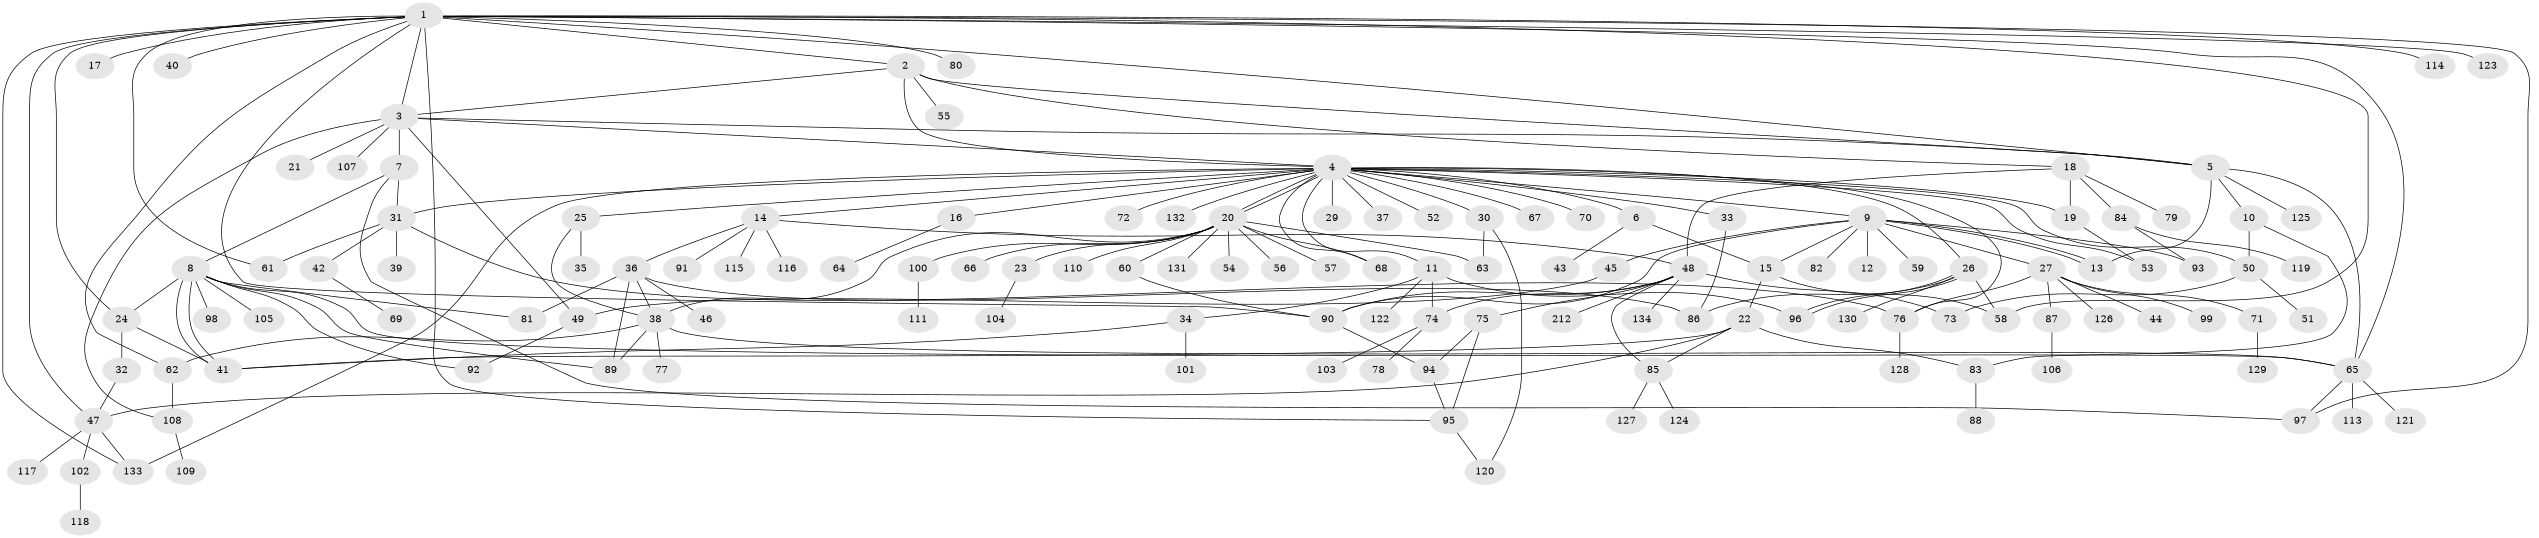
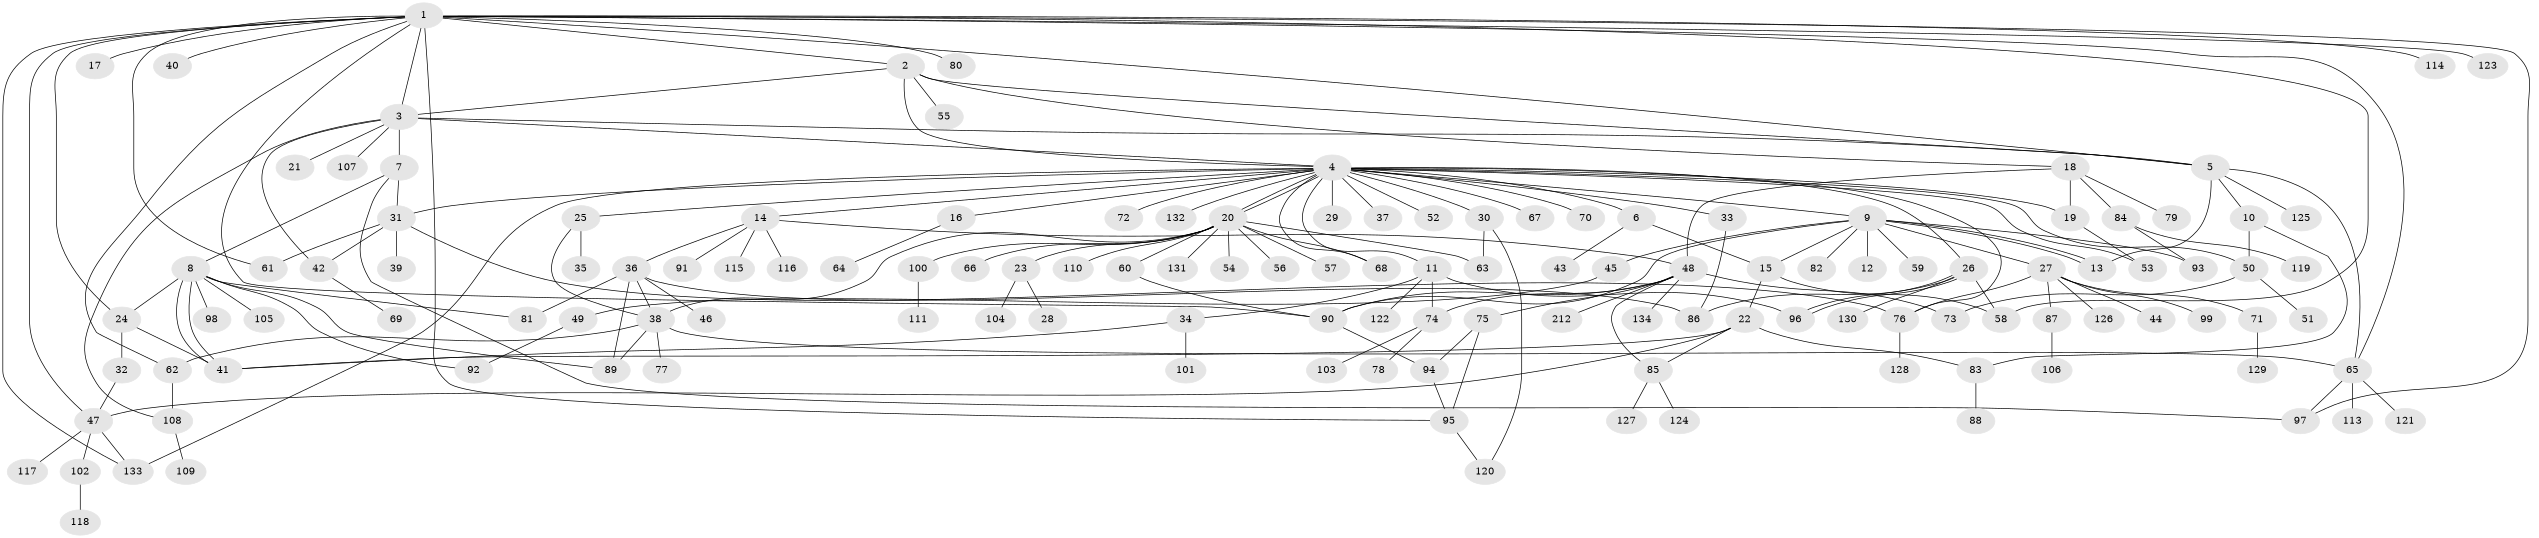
edge "3" -- "49": now "3" -- "42"
node "28": added
edge "8" -- "65": removed
